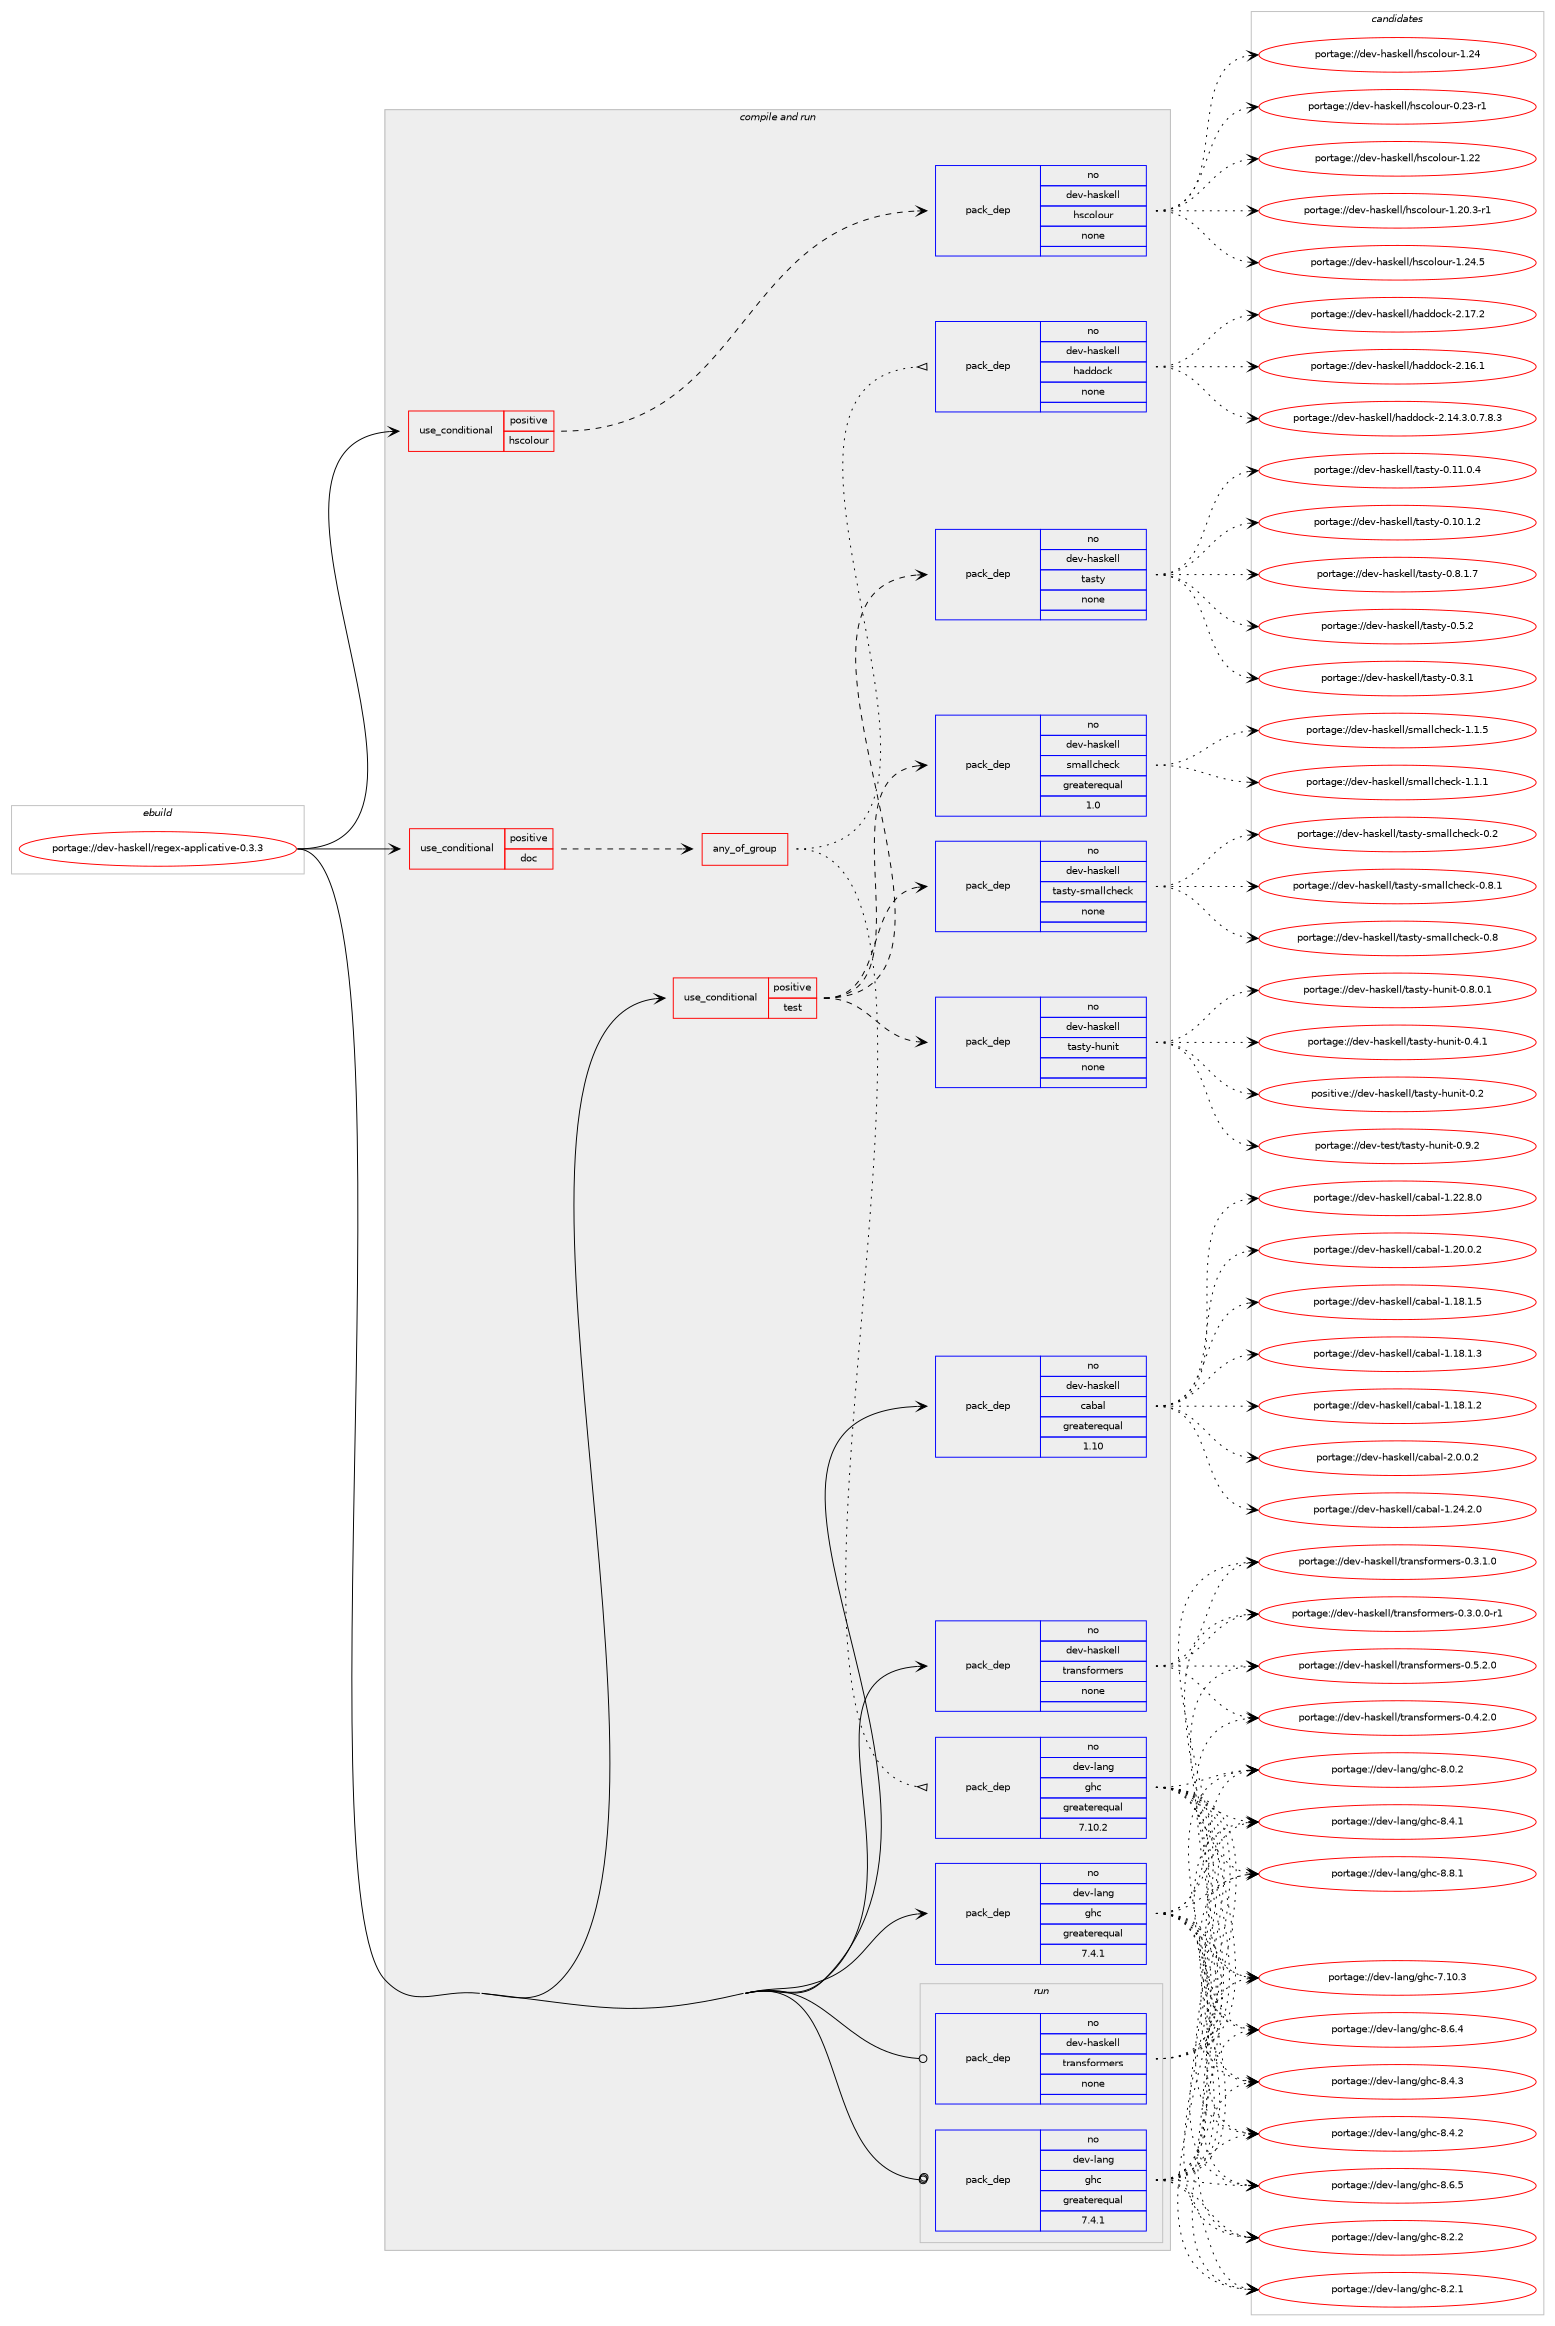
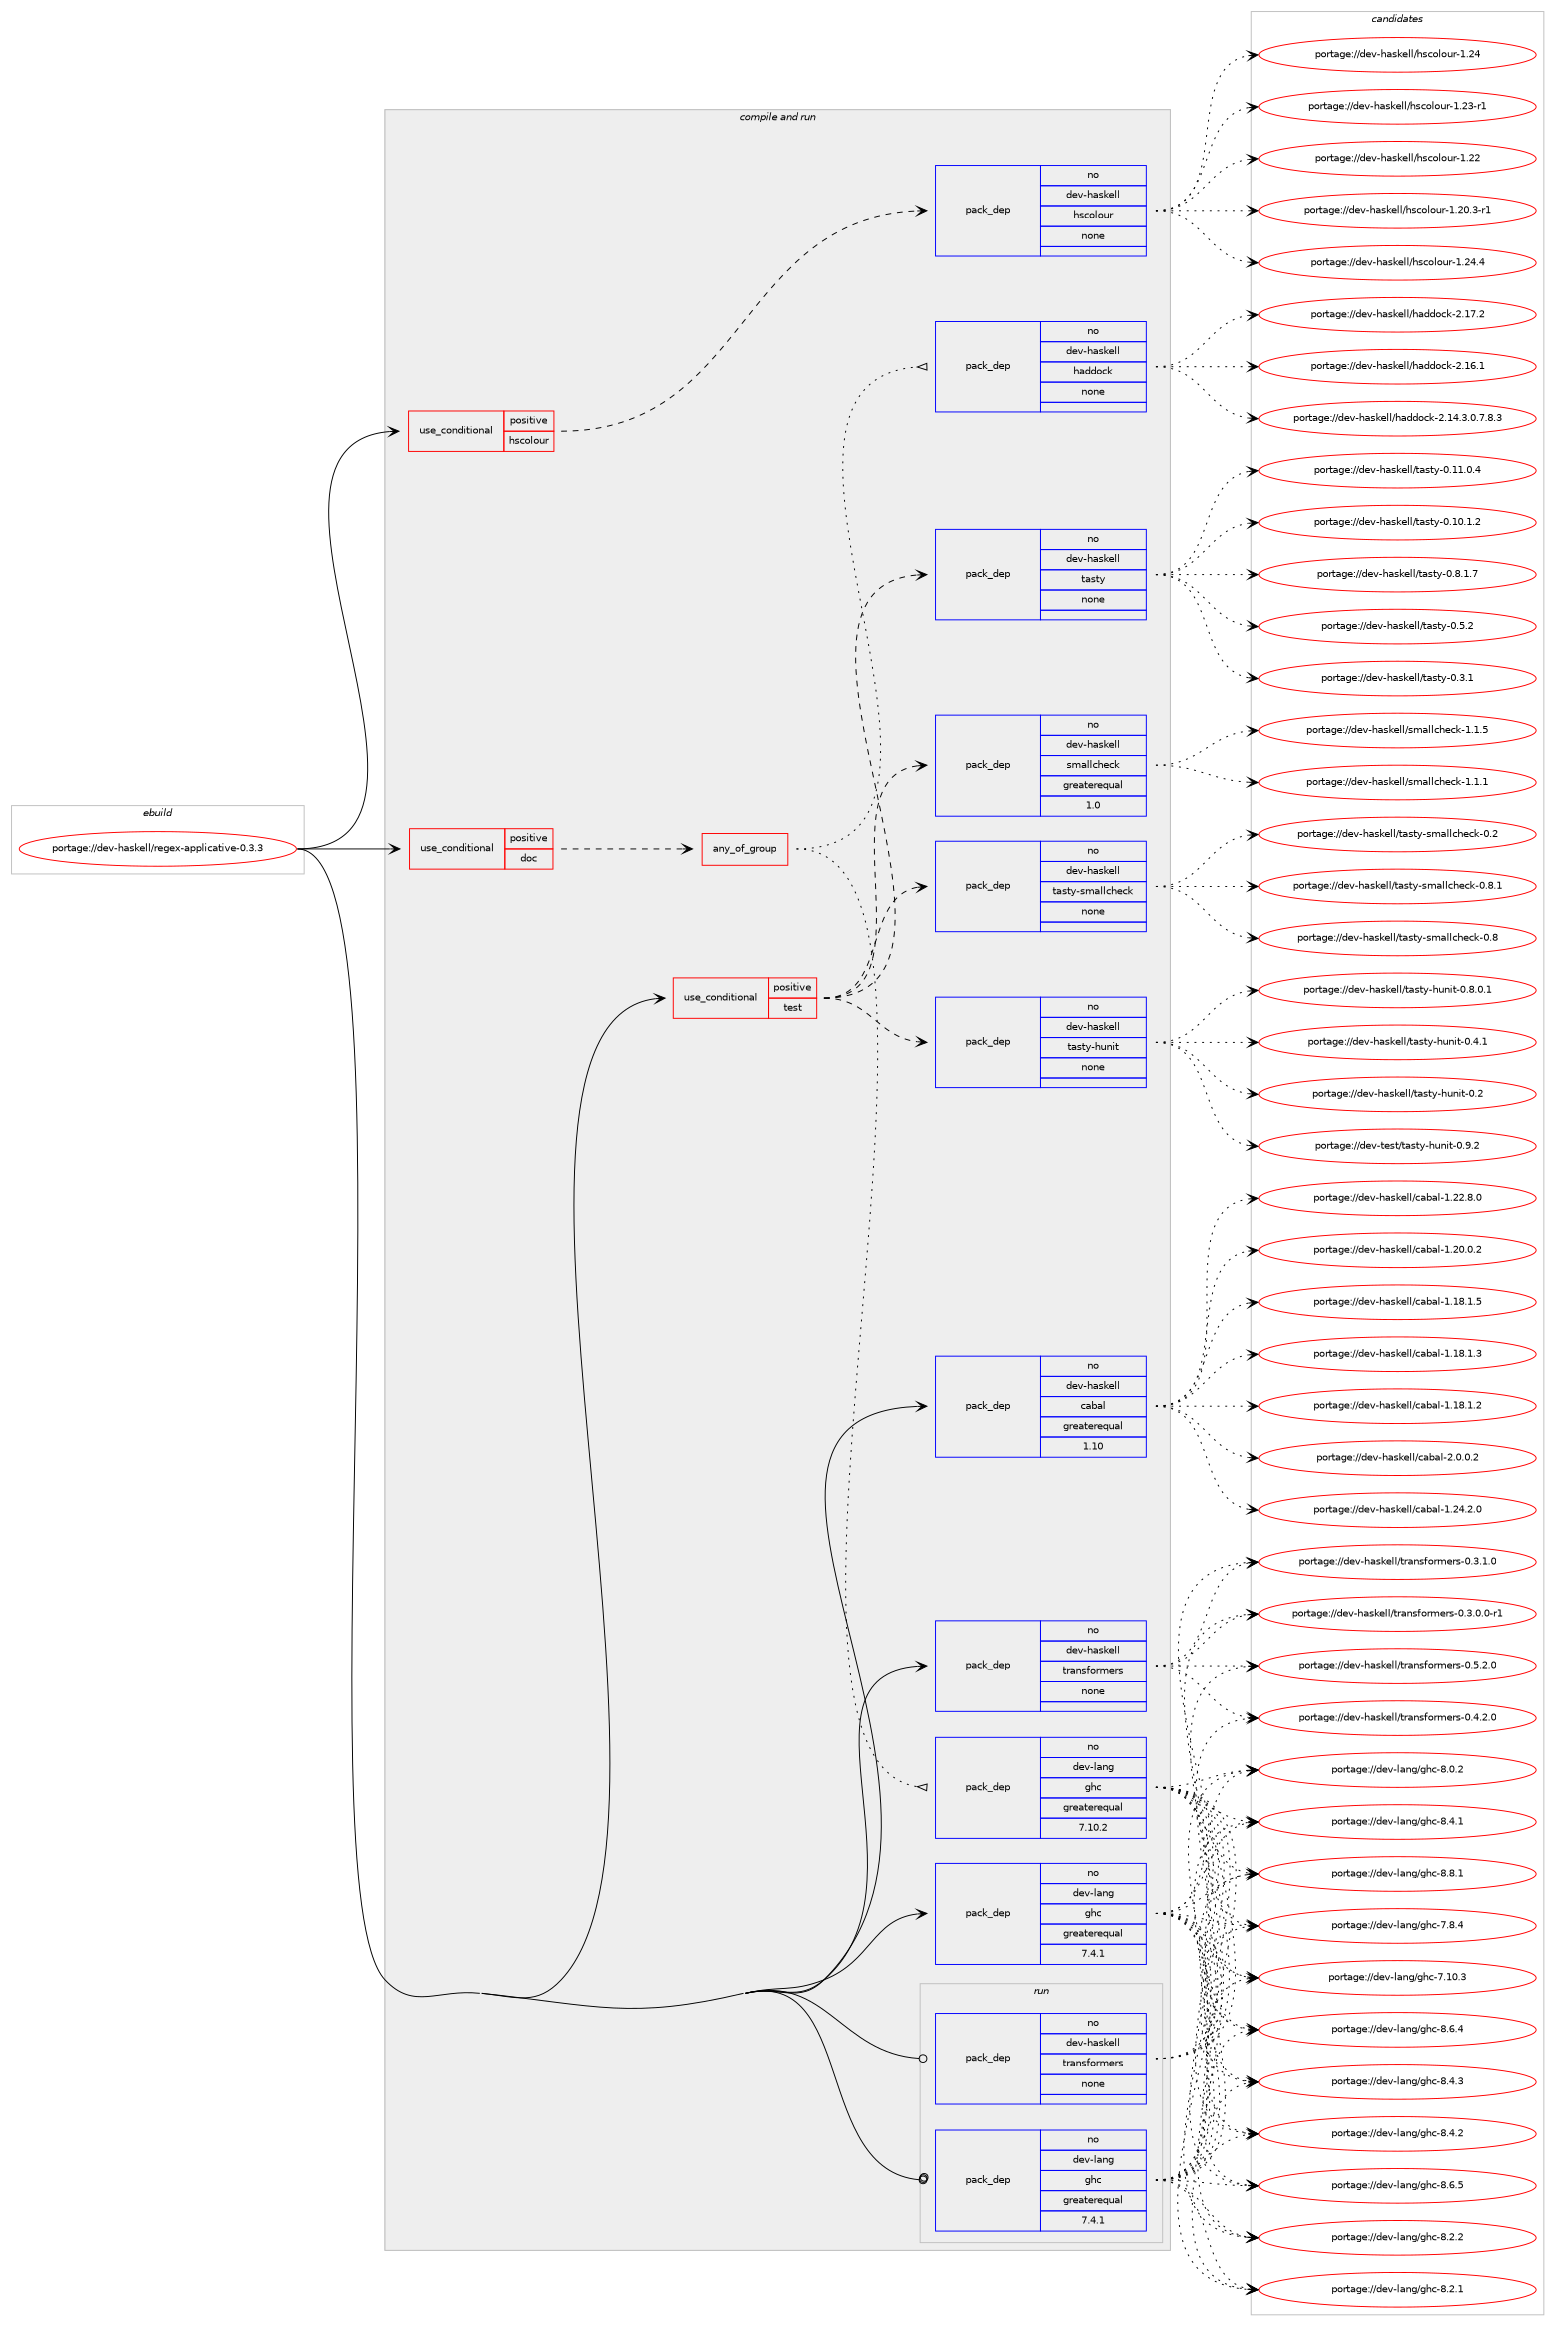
node "portage://dev-haskell/hscolour-0.23-r1": label "portage://dev-haskell/hscolour-0.23-r1" -> "portage://dev-haskell/hscolour-1.23-r1"
node "portage://dev-haskell/hscolour-1.24.5": label "portage://dev-haskell/hscolour-1.24.5" -> "portage://dev-haskell/hscolour-1.24.4"
node "positive://dev-haskell/tasty-hunit-0.2": label "positive://dev-haskell/tasty-hunit-0.2" -> "portage://dev-haskell/tasty-hunit-0.2"
node "portage://dev-lang/ghc-7.8.4": added
